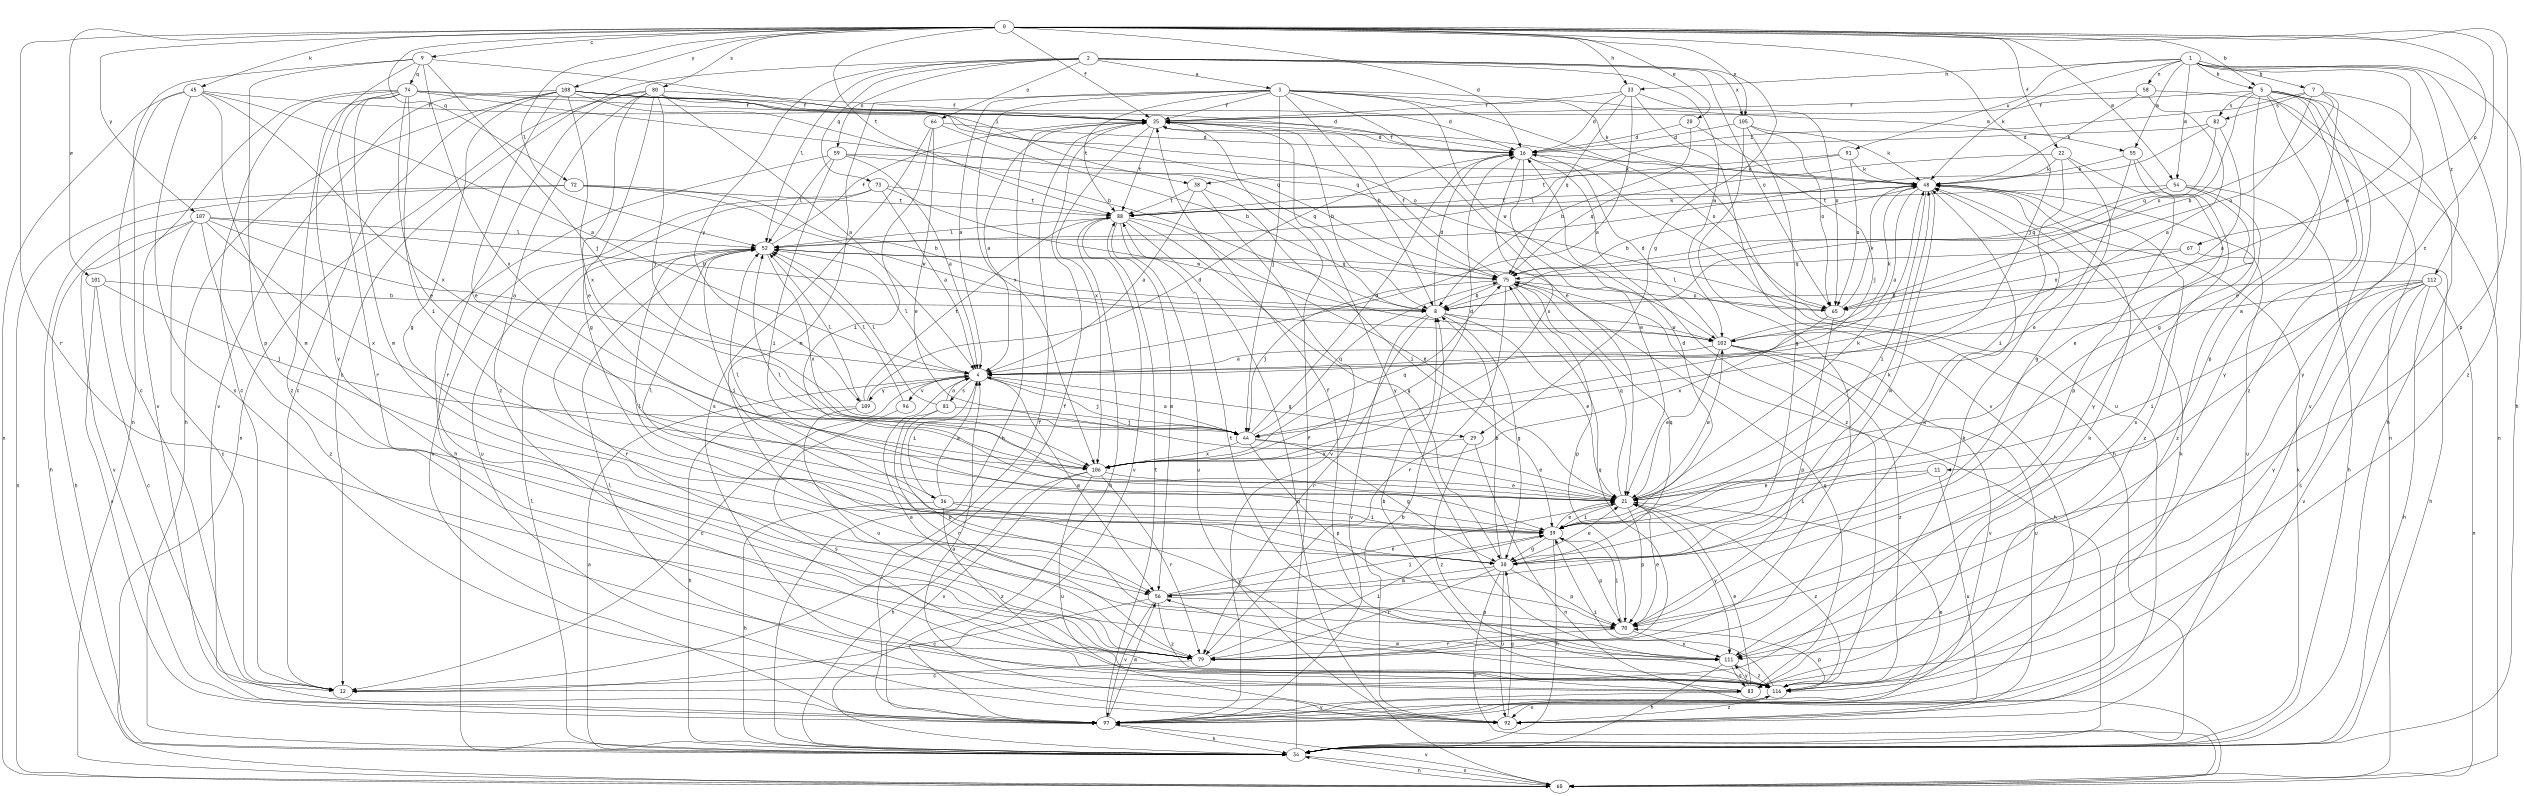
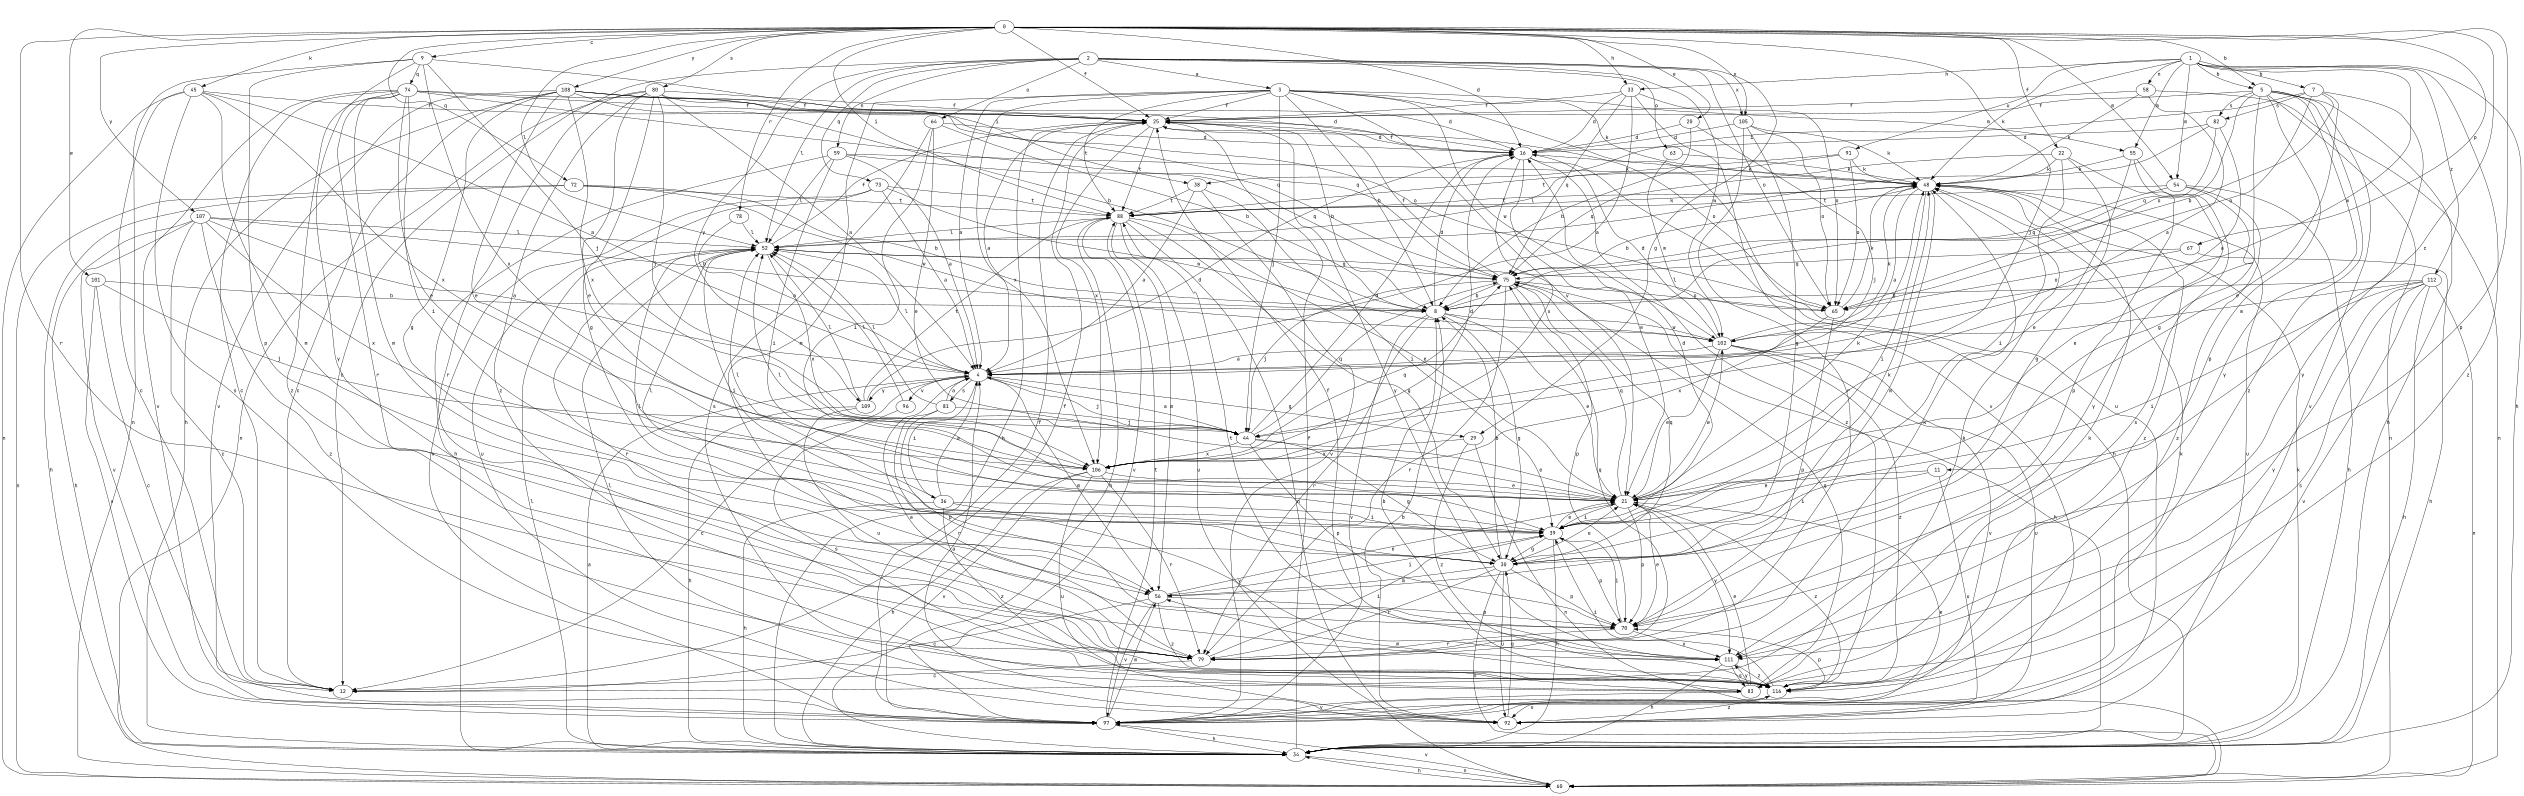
edge "0" -> "88": label "t" -> "i"
node "63": added
node "78": added
edge "3" -> "21": label "e" -> "v"
